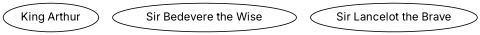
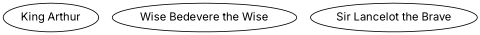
node "Sir Bedevere the Wise": label "Sir Bedevere the Wise" -> "Wise Bedevere the Wise"
